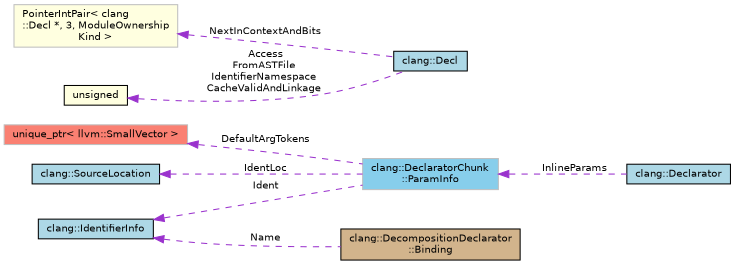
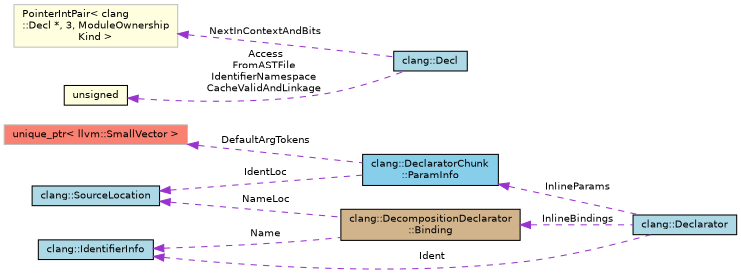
node "clang::DeclaratorChunk ::ParamInfo": color grey75 -> black
edge "clang::DeclaratorChunk ::ParamInfo" -> "clang::IdentifierInfo": now "clang::Declarator" -> "clang::IdentifierInfo"
edge "clang::DecompositionDeclarator ::Binding" -> "clang::SourceLocation": added, label "NameLoc"
edge "clang::Declarator" -> "clang::DecompositionDeclarator ::Binding": added, label "InlineBindings"
